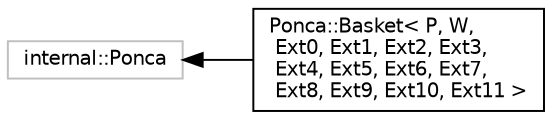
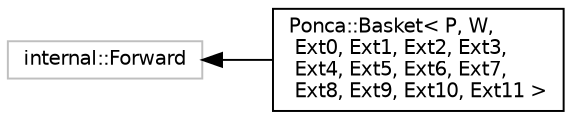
node "internal::Ponca": label "internal::Ponca" -> "internal::Forward"
